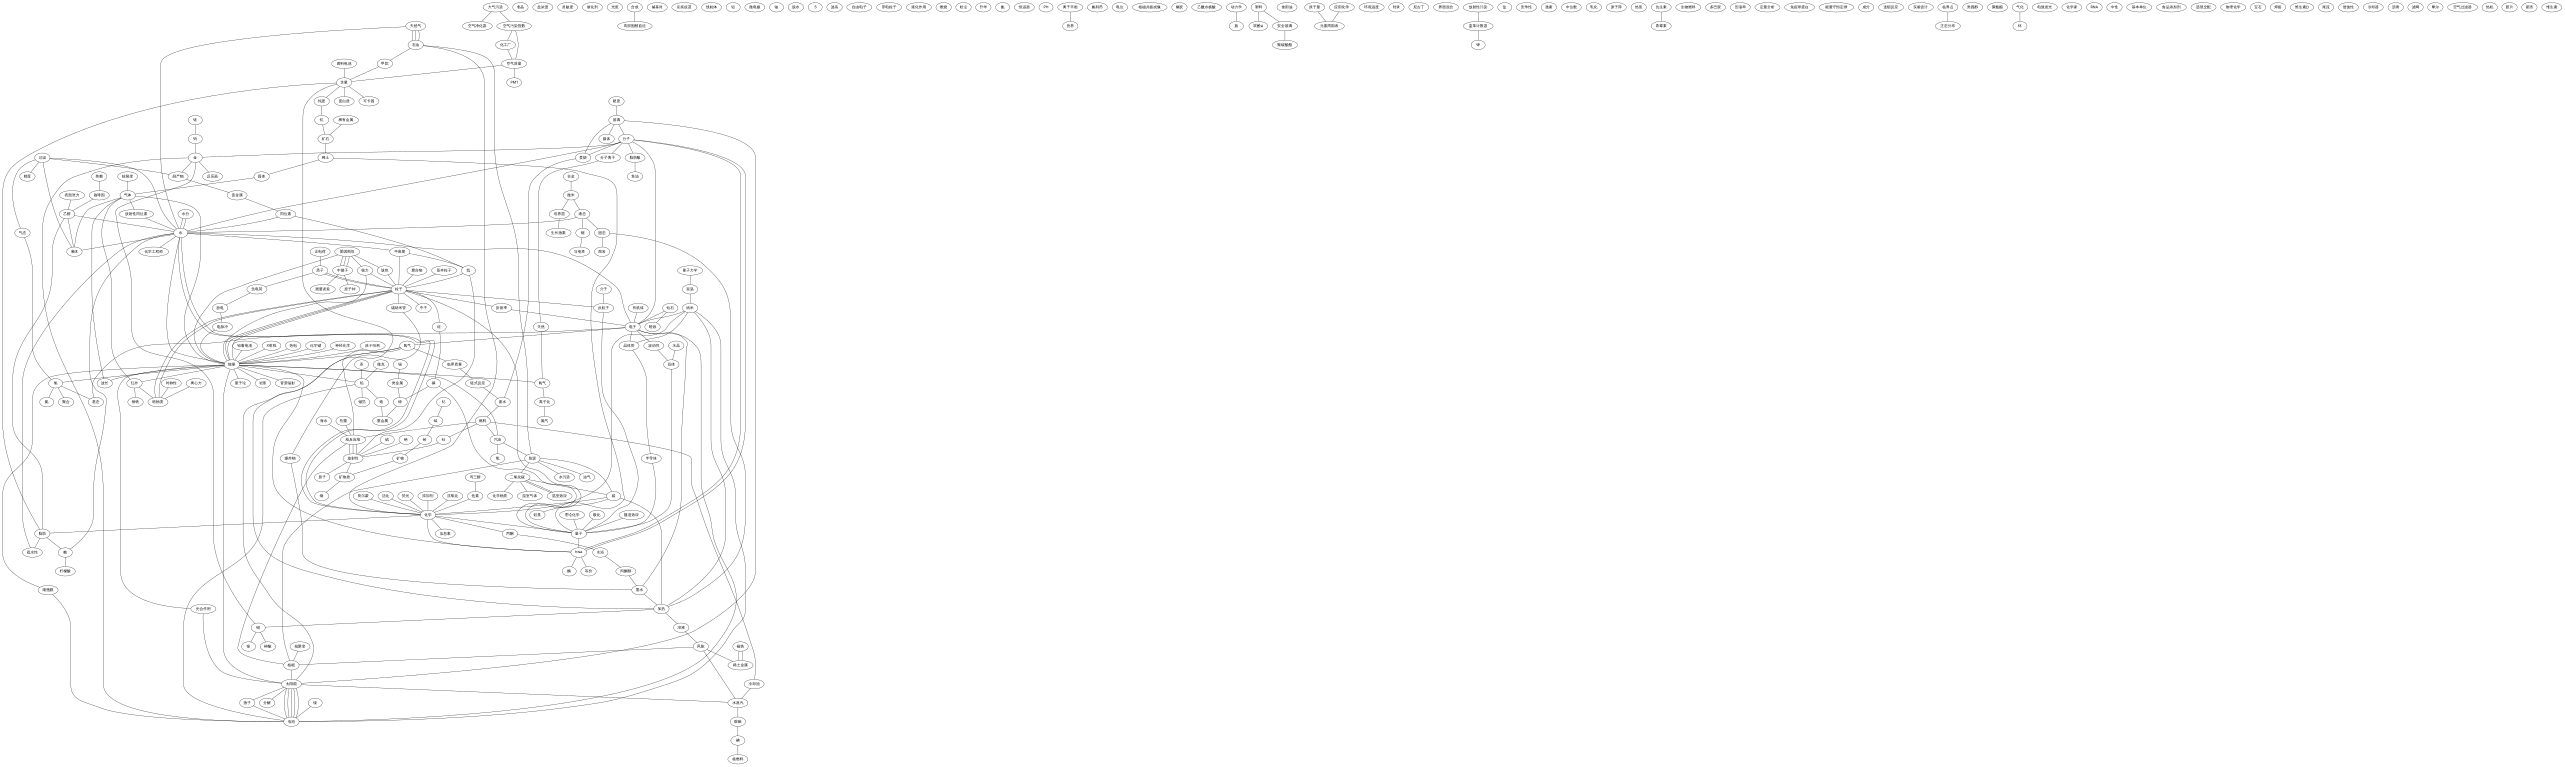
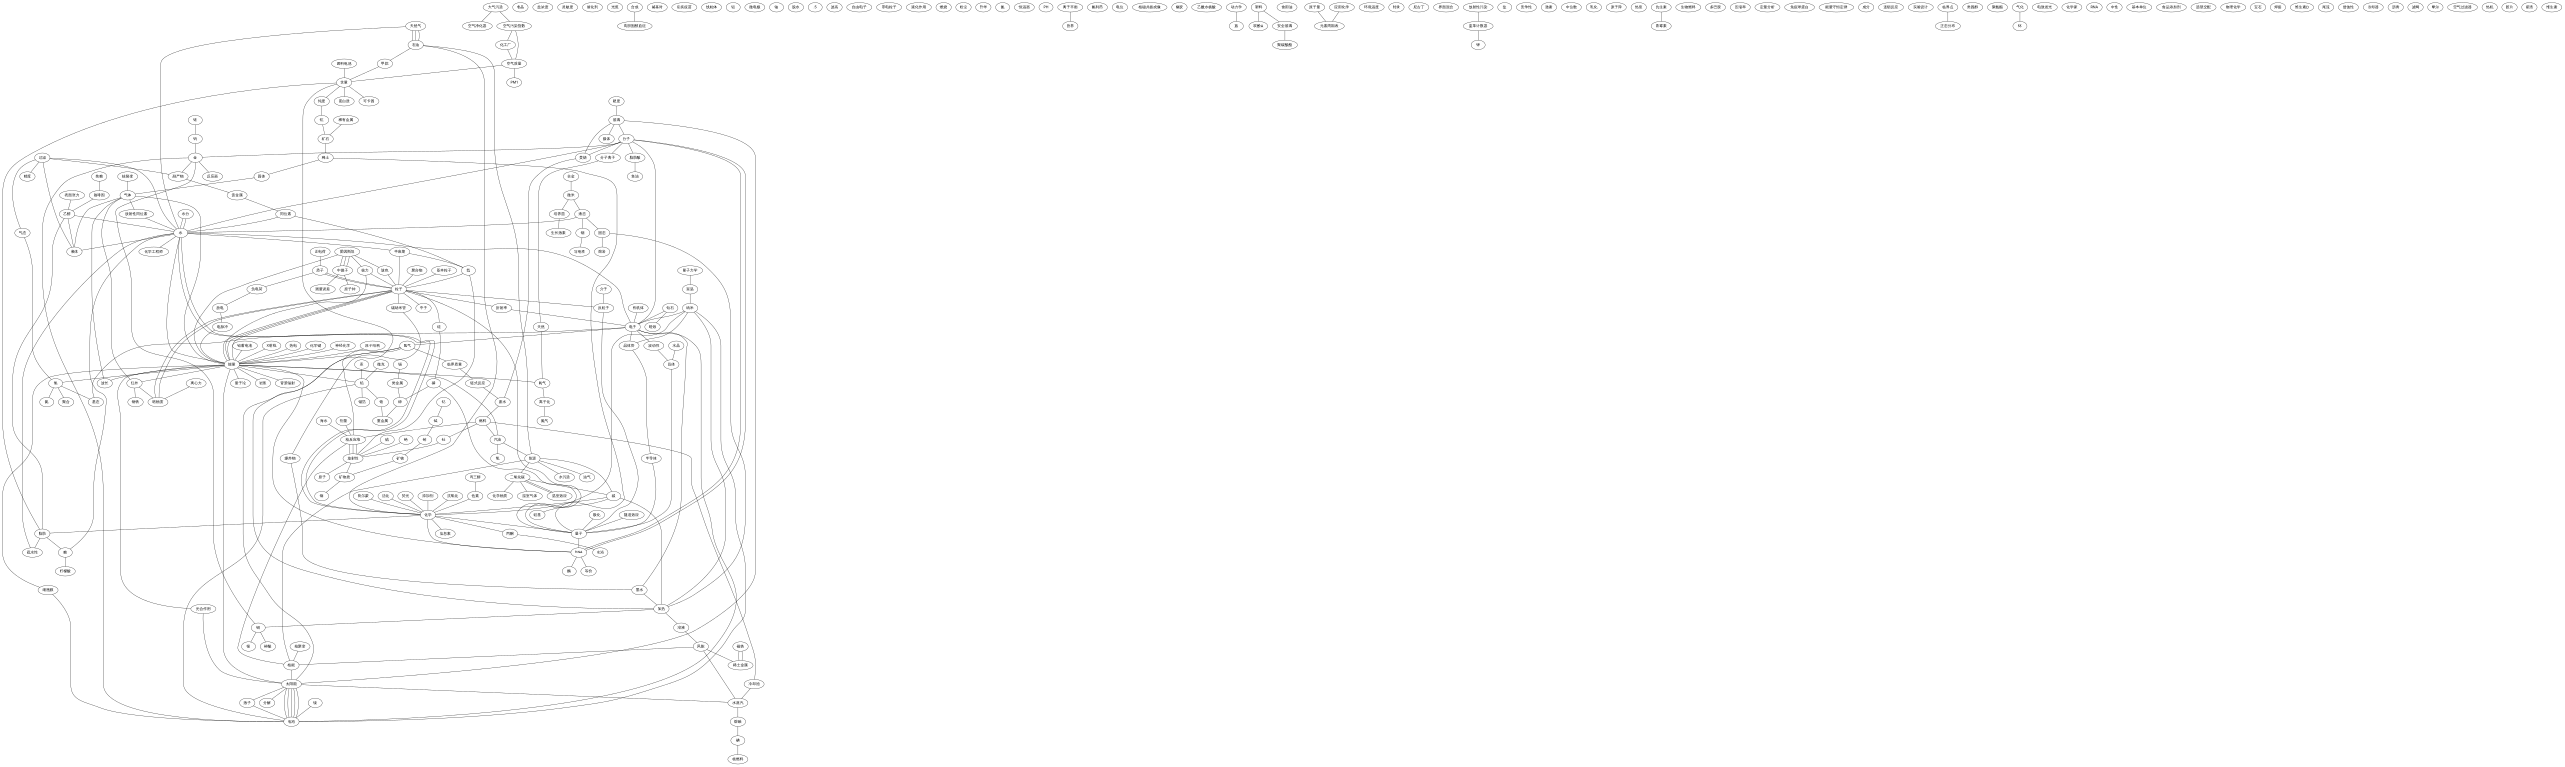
node "对称性": removed
node "理论化学": removed
node "丙酮醇": removed
